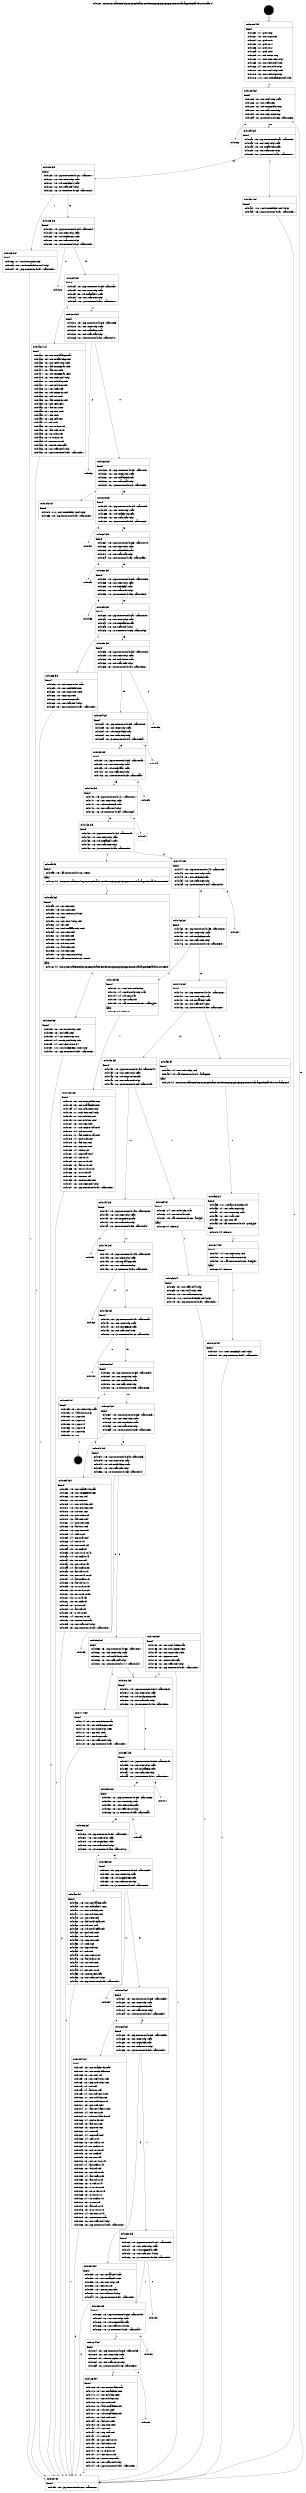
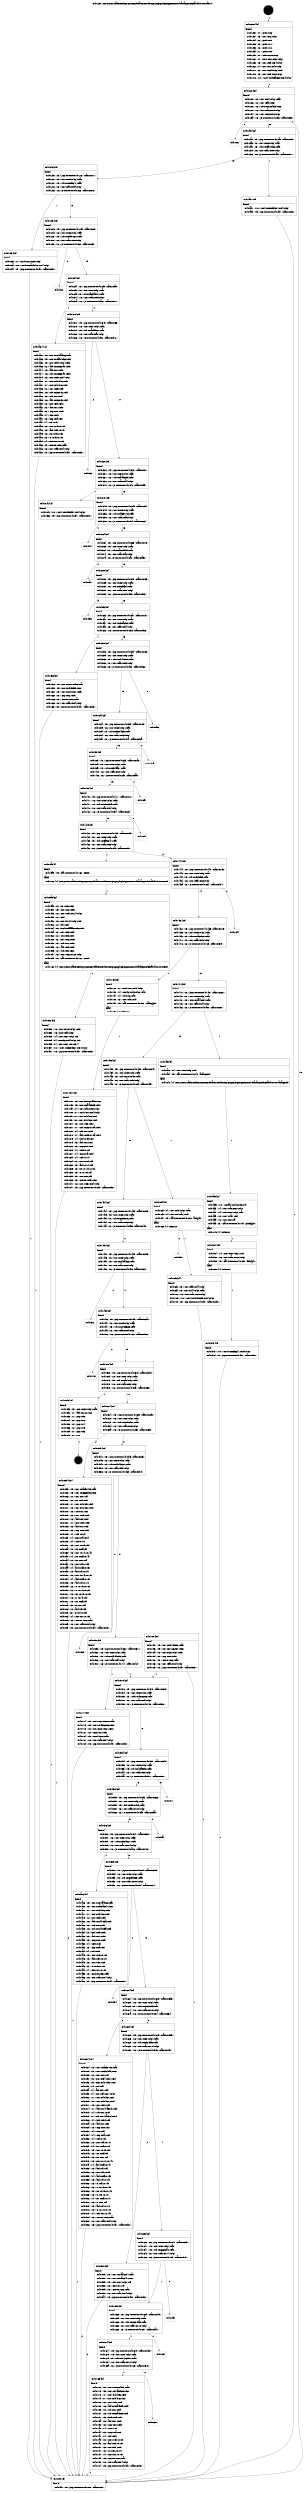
edge "0x4014b4 [28]" -> "0x401f9e": now "0x4016ef [13]" -> "0x401f9e"
